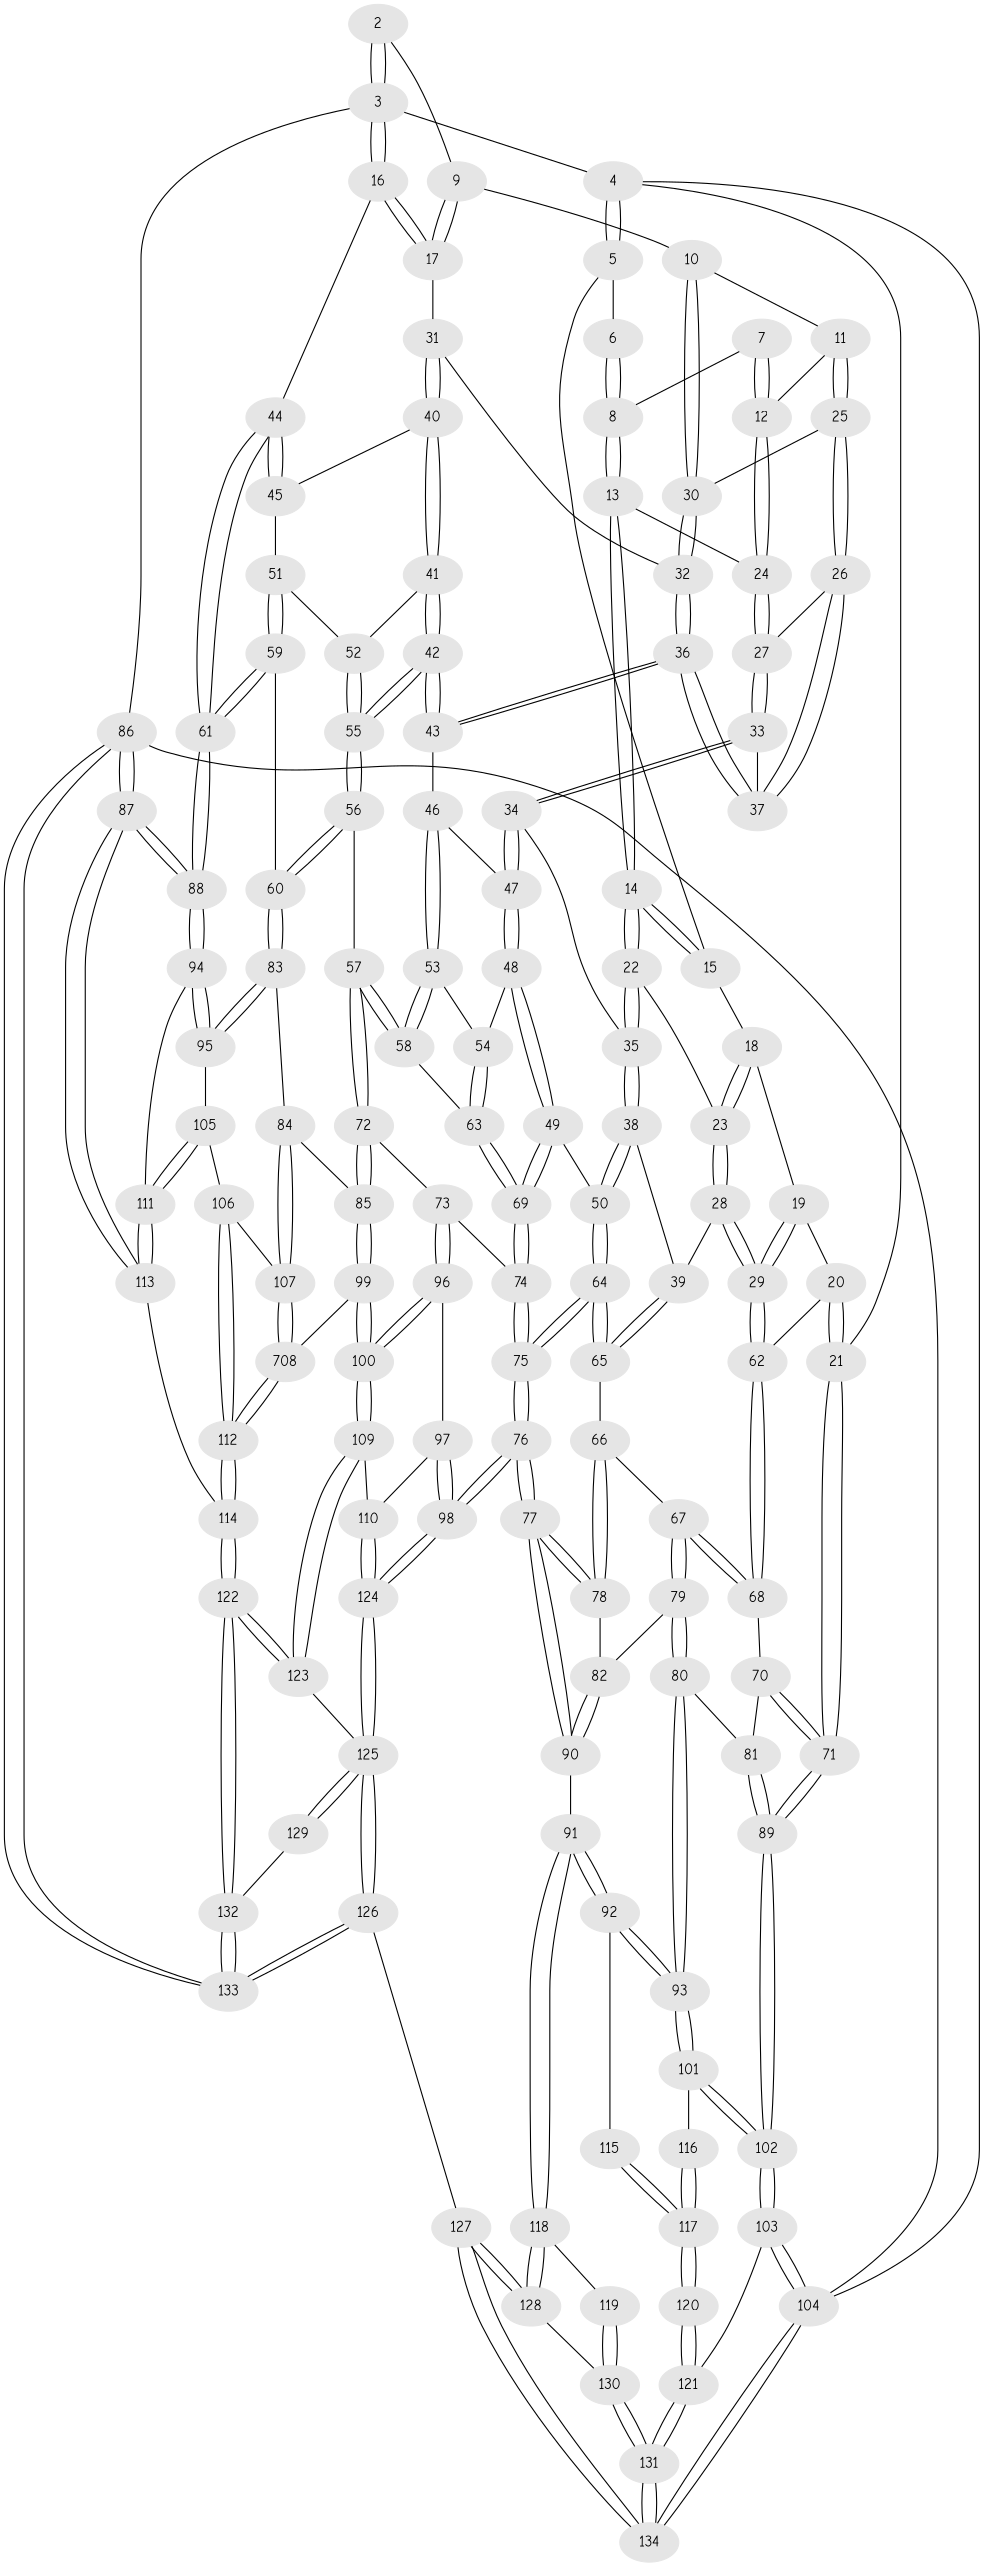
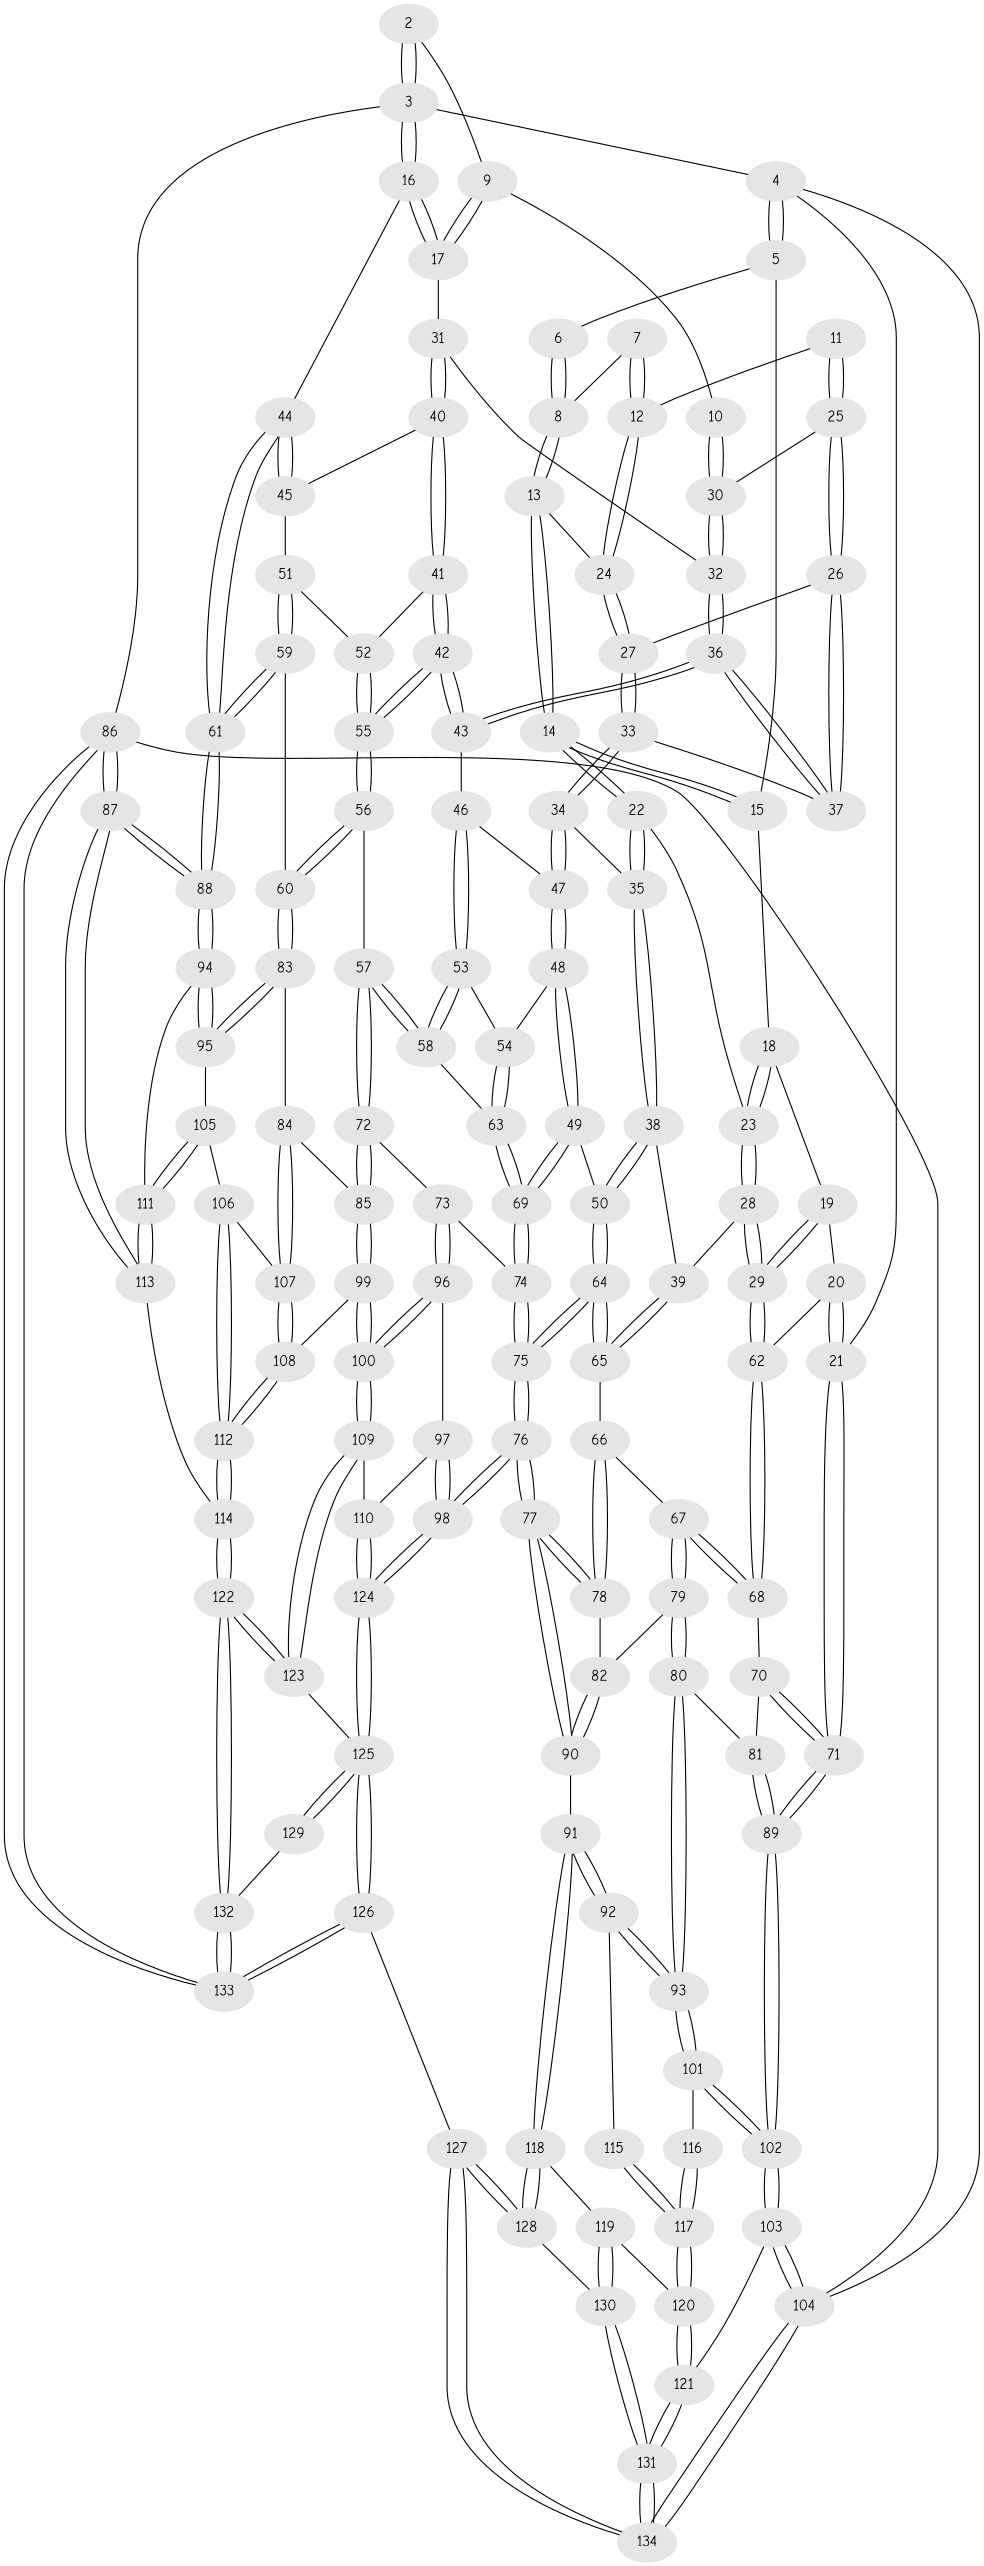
edge "10" -- "11": removed
node "708": label "708" -> "108"
edge "119" -- "120": added
